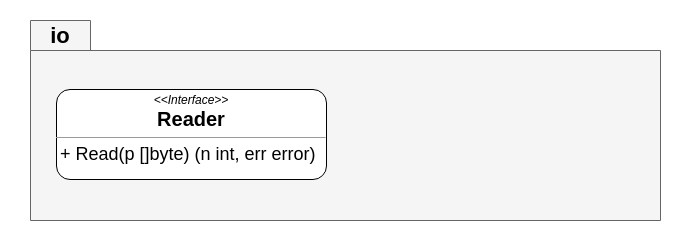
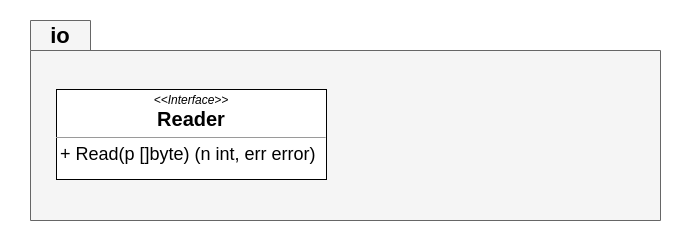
node "<<Interface>> Reader + Read(p []byte) (n int, err error)": shape rounded rectangle -> rectangle
